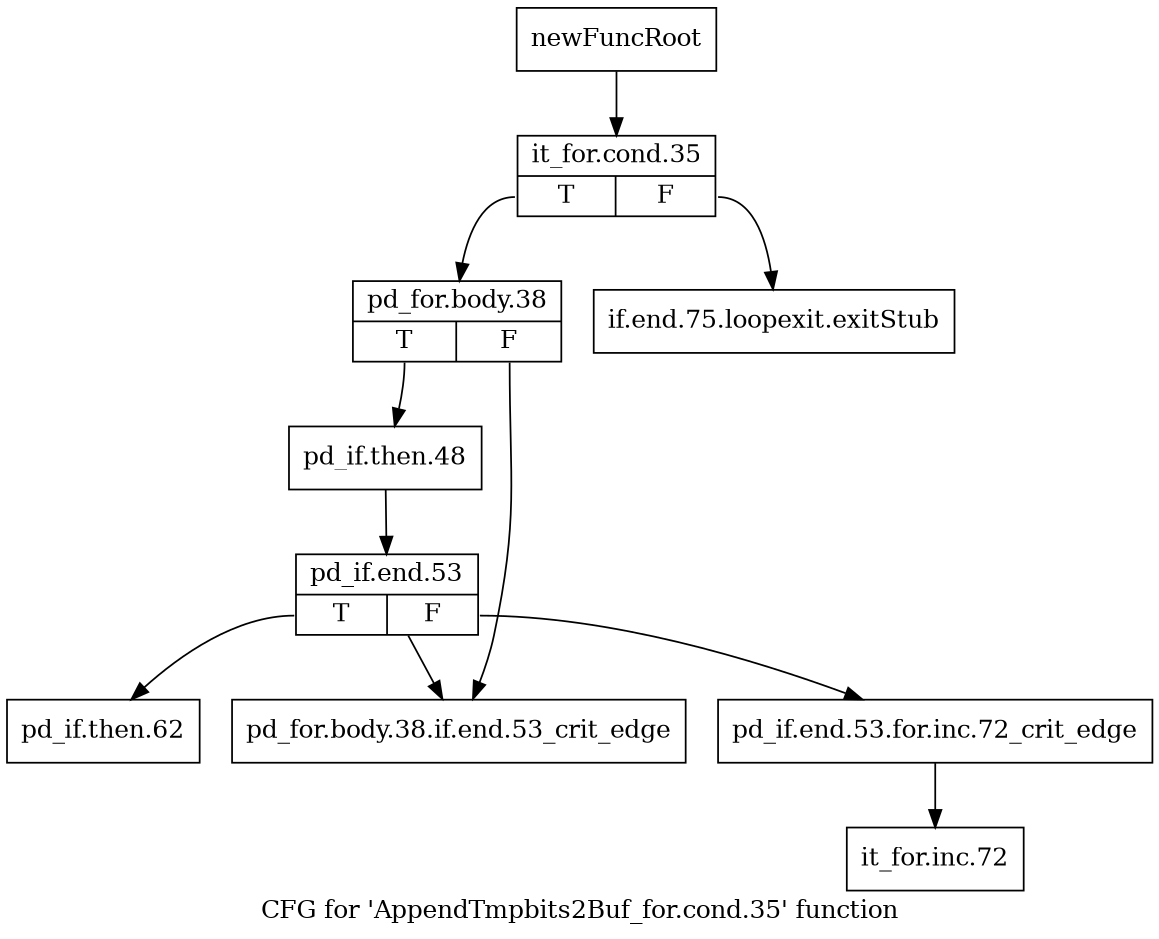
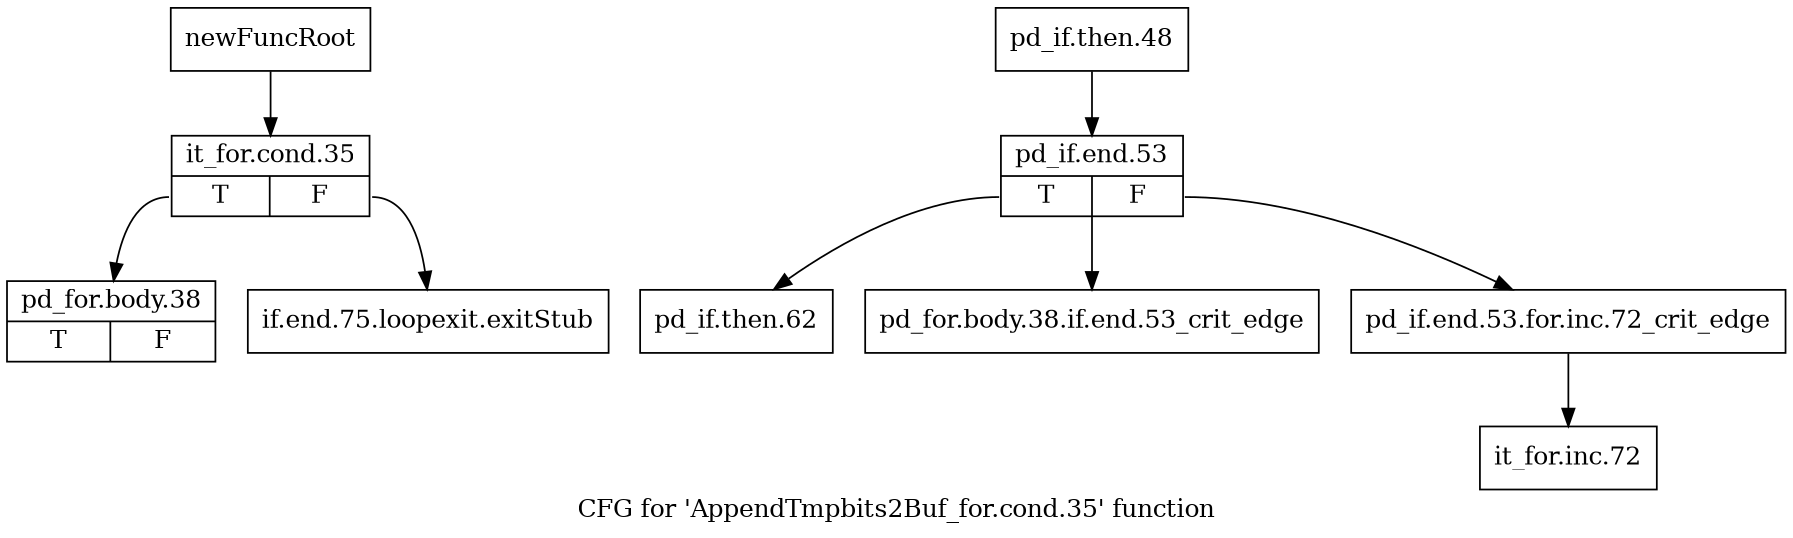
edge "pd_for.body.38" -> "pd_if.then.48": removed
edge "pd_for.body.38" -> "pd_for.body.38.if.end.53_crit_edge": removed
